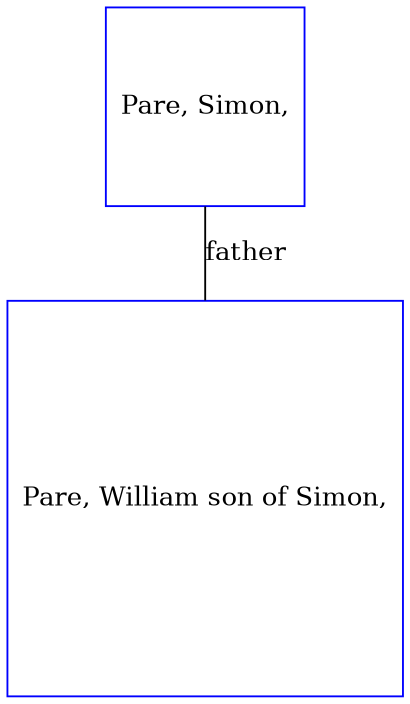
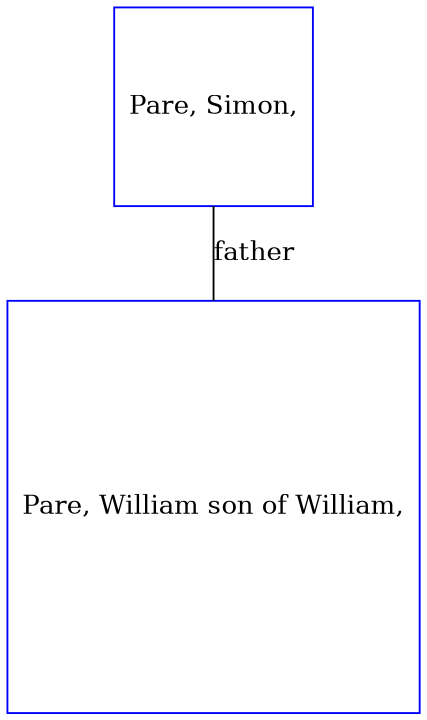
node "Pare, William son of Simon,": label "Pare, William son of Simon," -> "Pare, William son of William,"
